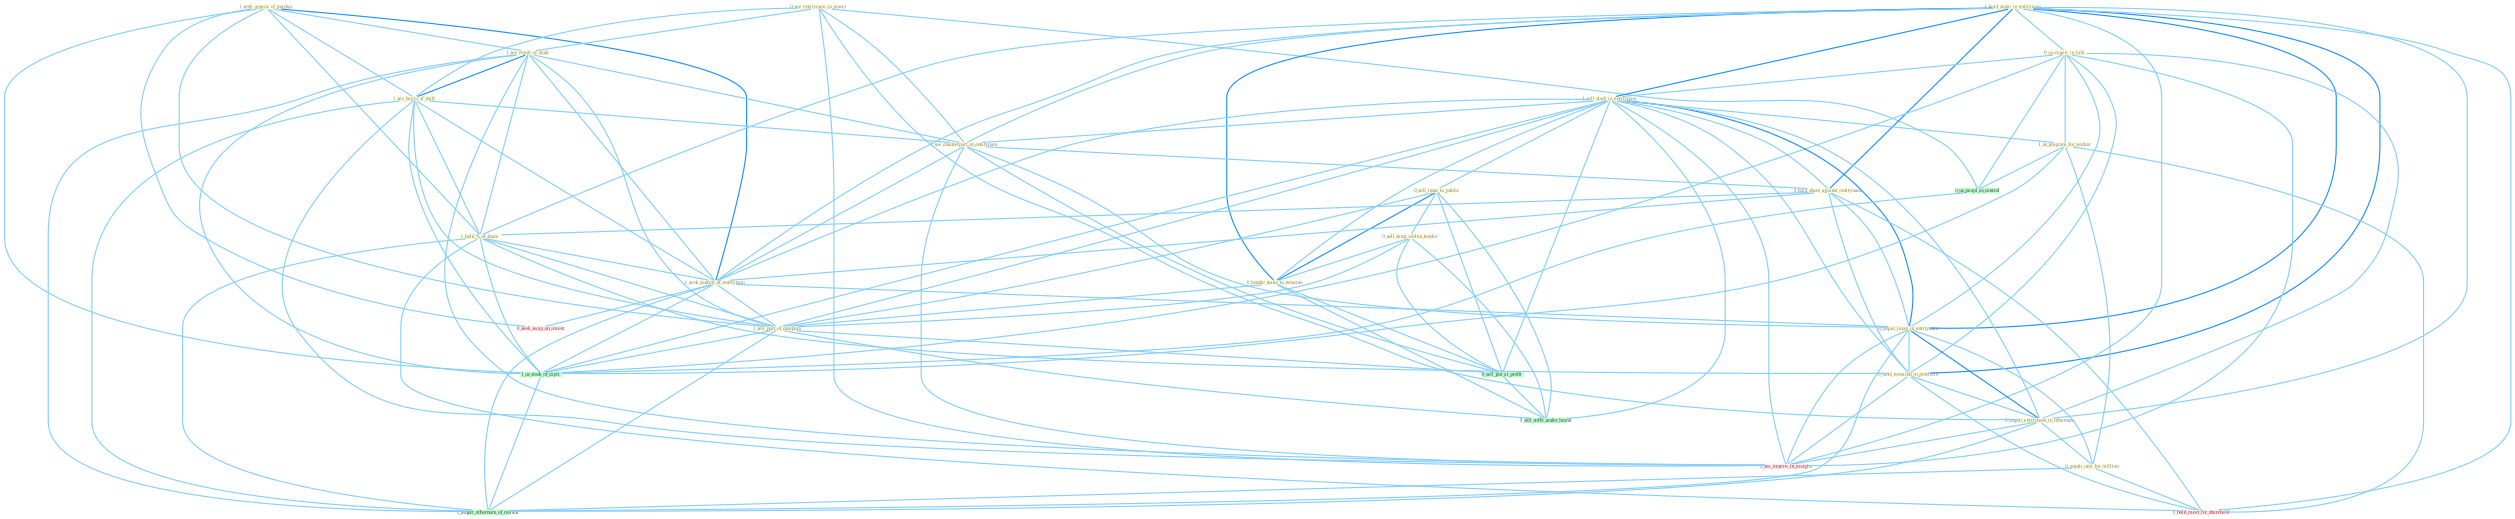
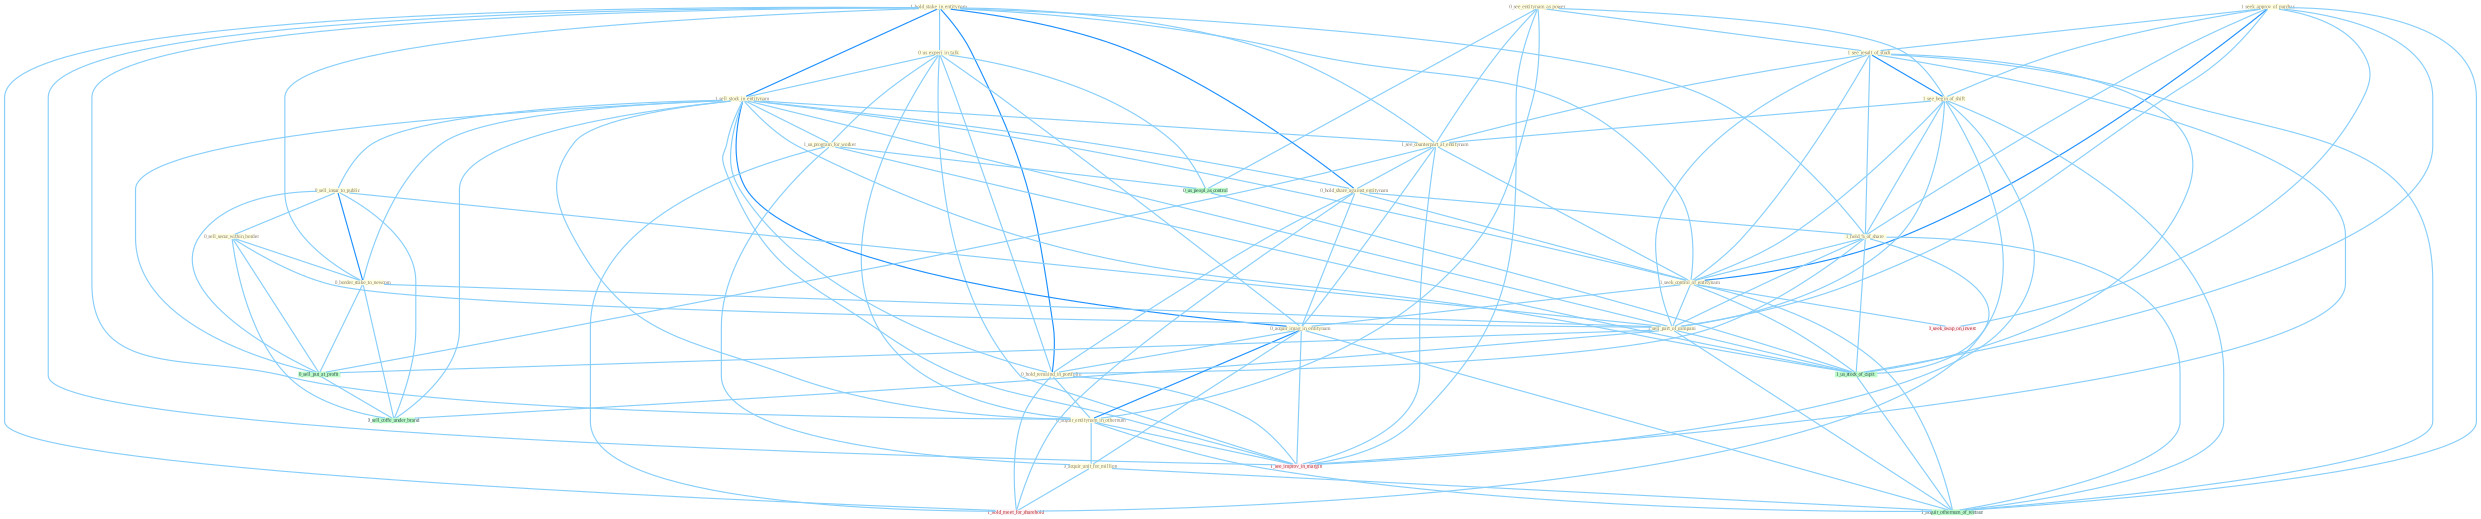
edge "1_hold_stake_in_entitynam" -- "0_border_stake_to_newcom": color #1e90ff -> #87cefa
edge "1_hold_stake_in_entitynam" -- "0_acquir_imag_in_entitynam": removed
edge "0_us_experi_in_talk" -- "1_us_stock_of_capit": removed
edge "1_seek_approv_of_purchas" -- "1_acquir_othernum_of_restaur": added
